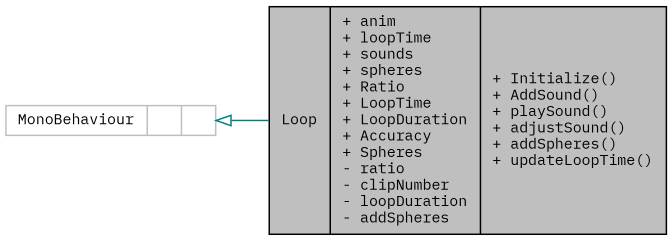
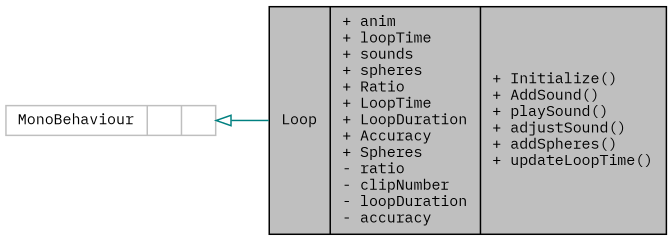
node "Loop": text "- addSpheres" -> "- accuracy"
